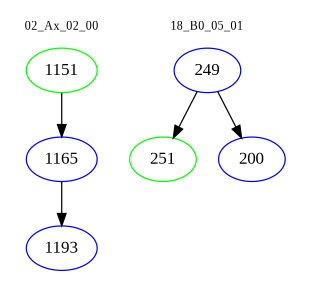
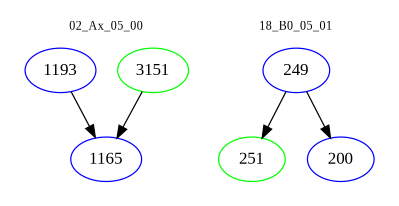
cluster "02_Ax_02_00": label "02_Ax_02_00" -> "02_Ax_05_00"
node "1151": label "1151" -> "3151"
edge "1165" -> "1193": reversed
